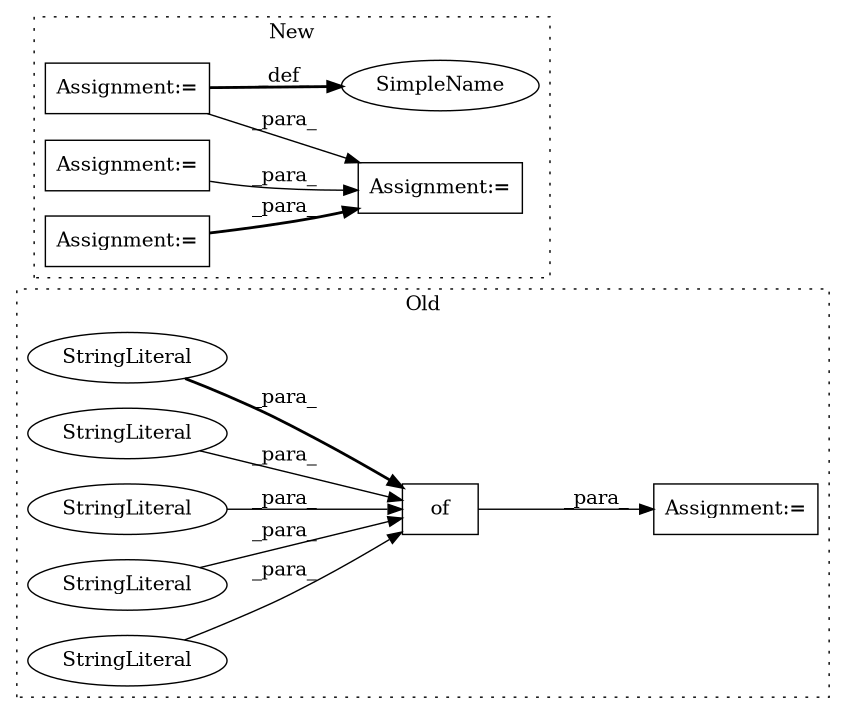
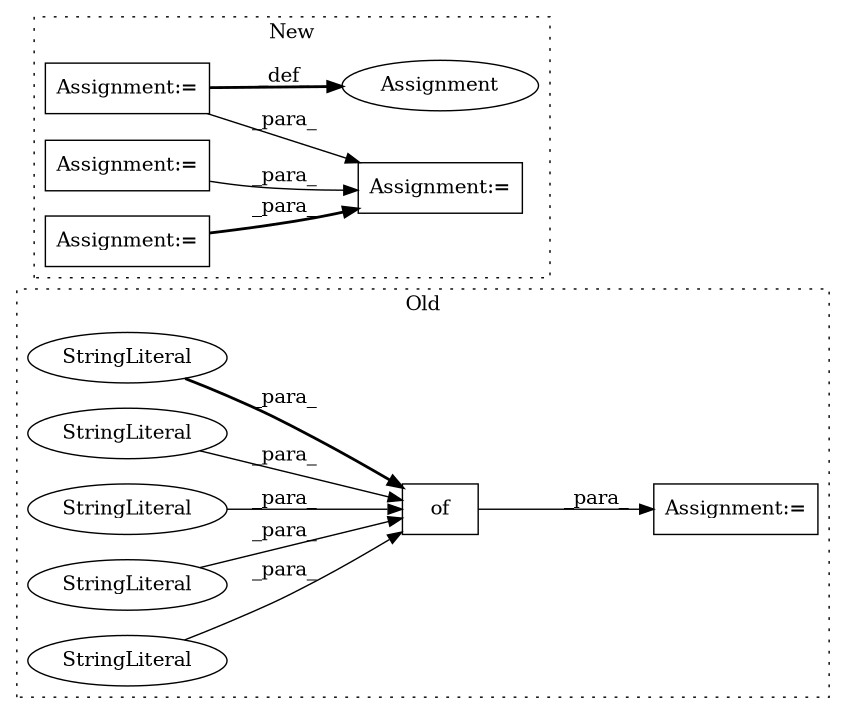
node "SimpleName": label "SimpleName" -> "Assignment"
